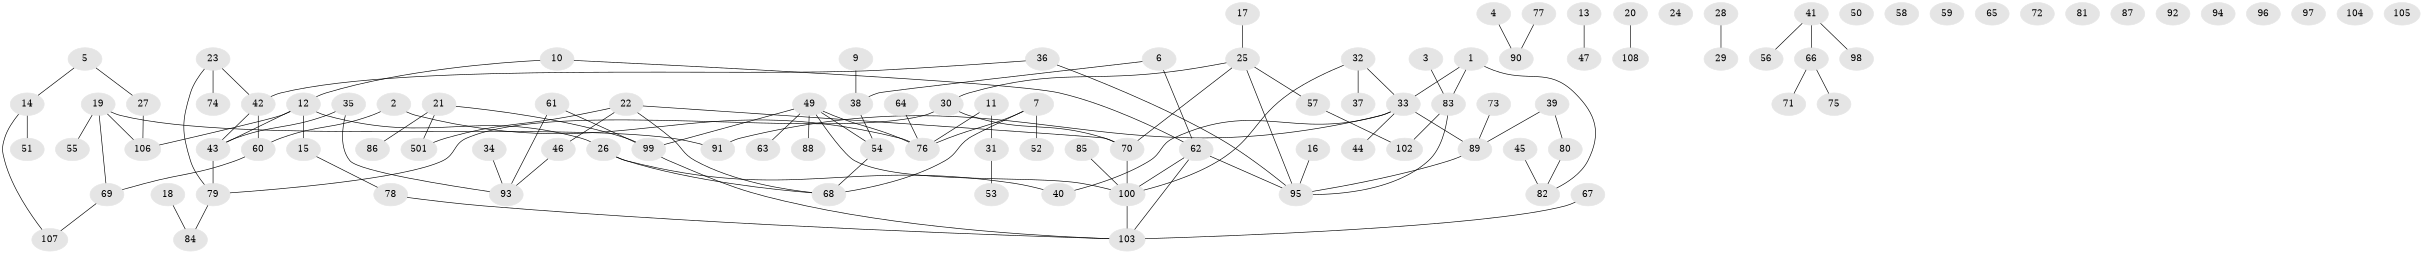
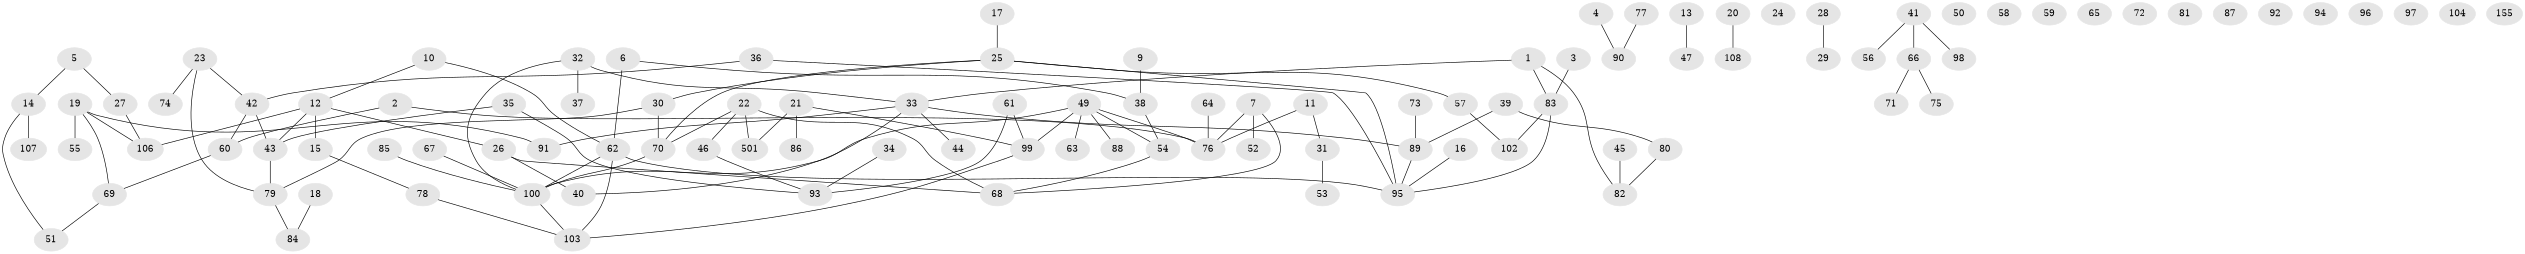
node "105": label "105" -> "155"
edge "69" -- "107": now "69" -- "51"
edge "67" -- "103": now "67" -- "100"
